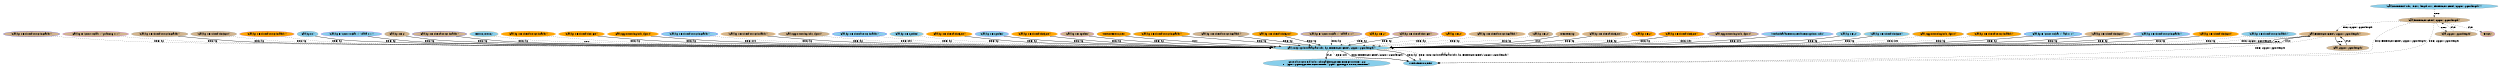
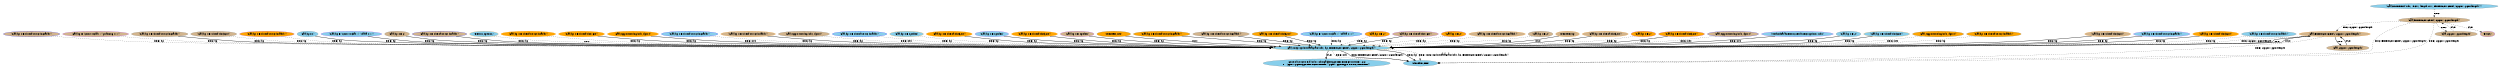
node "(Return,return;)": label "(Return,return;)" -> "(Return,options;)"
node "(MethodReturn,ndo)": label "(MethodReturn,ndo)" -> "(Identifier,ndo)"
node "(Call,bp = (const u_char *) (odata + 1))": fillcolor tan -> skyblue
node "(Call,bp = (const u_char *) (ack + 1))": removed
node "(MethodReturn,RET)": label "(MethodReturn,RET)" -> "(Identifier,RET)"
